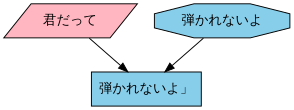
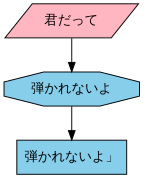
edge "君だって" -> "弾かれないよ」": now "君だって" -> "弾かれないよ"
